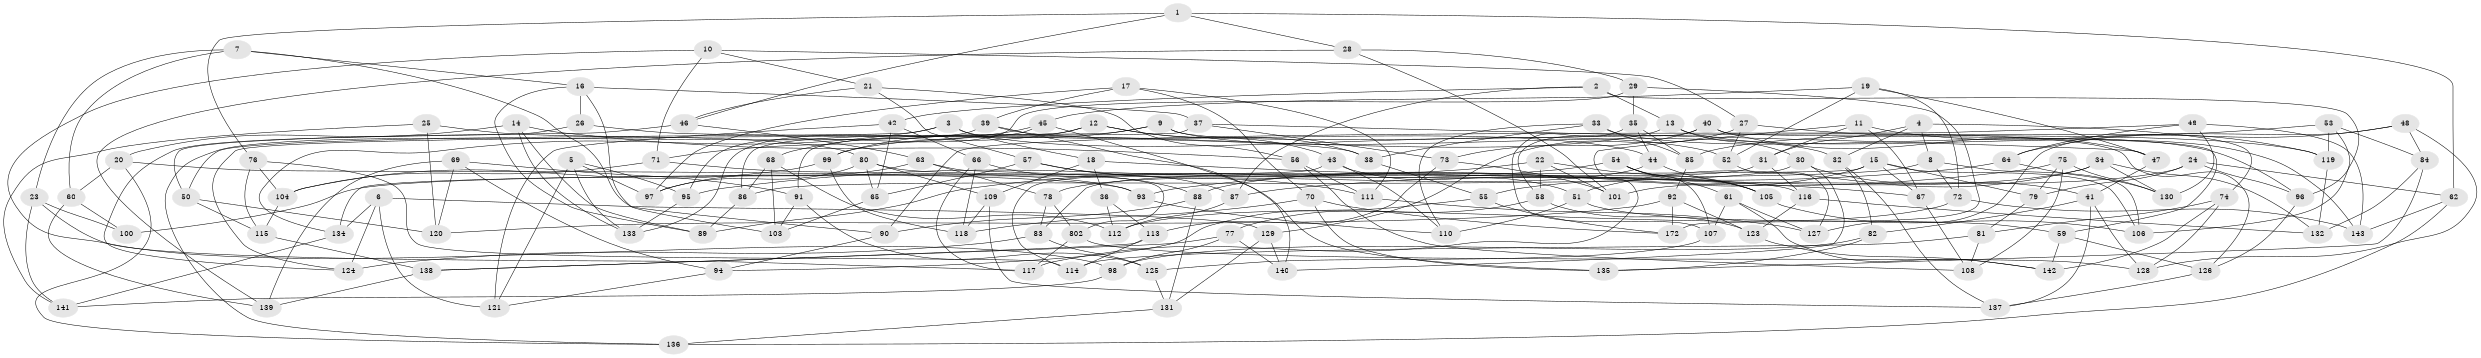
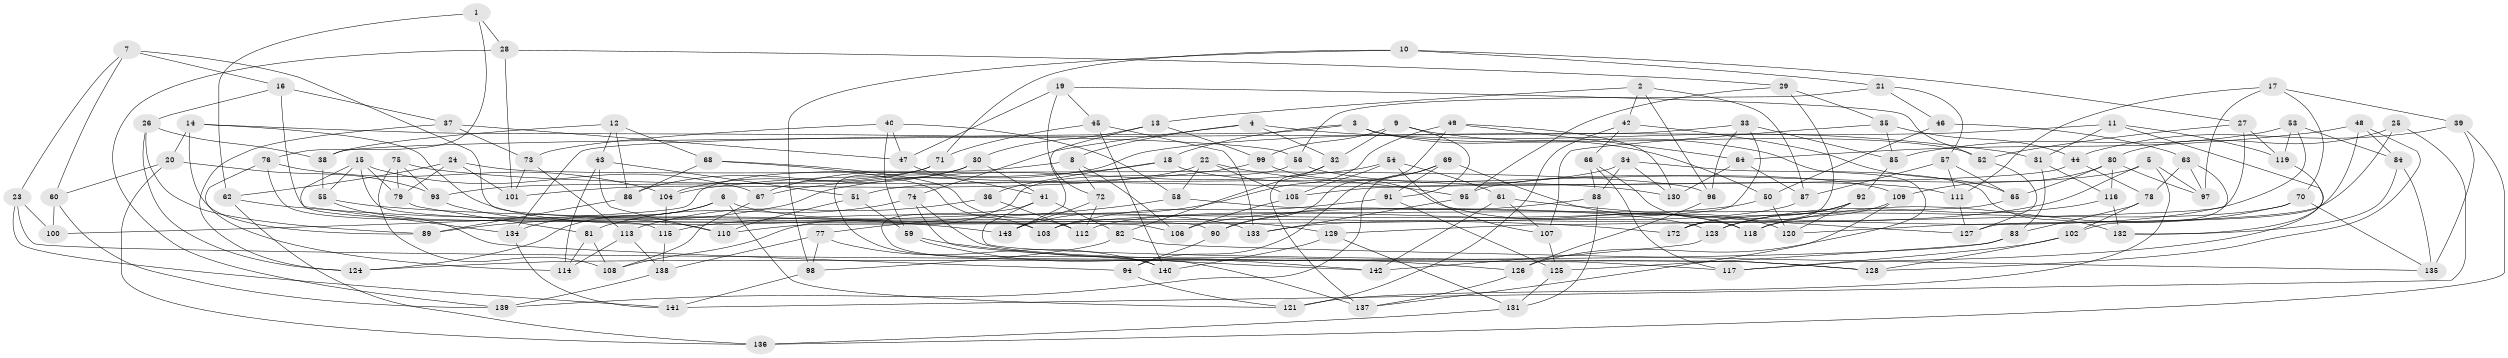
edge "1" -- "46": removed
edge "16" -- "89": now "26" -- "89"
node "802": label "802" -> "102"
